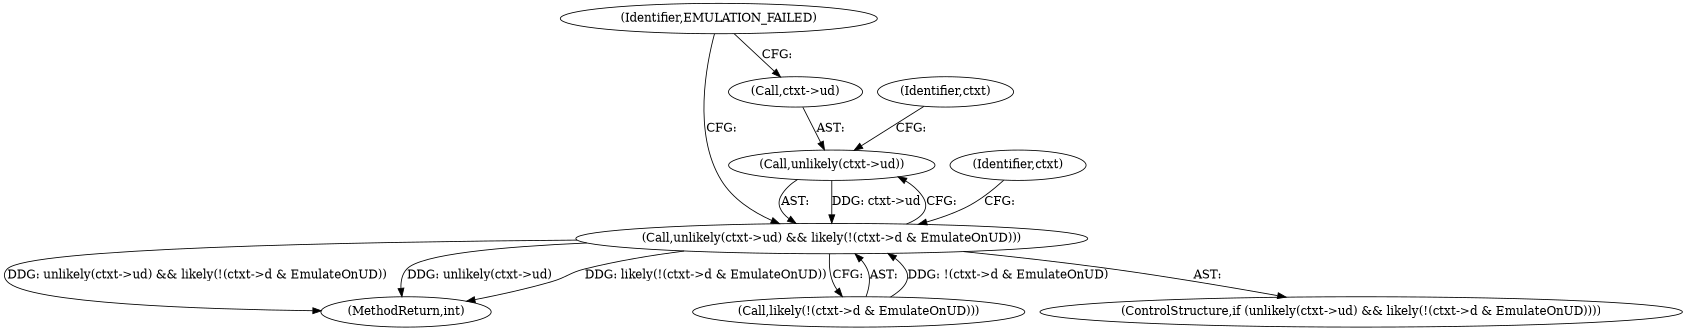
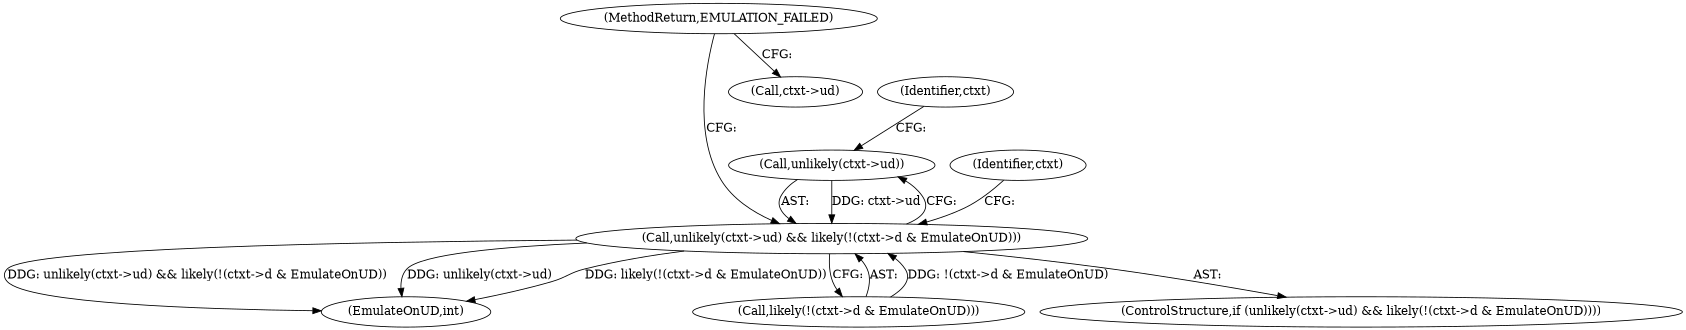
node "(Identifier,EMULATION_FAILED)": label "(Identifier,EMULATION_FAILED)" -> "(MethodReturn,EMULATION_FAILED)"
edge "(Call,ctxt->ud)" -> "(Call,unlikely(ctxt->ud))": removed, label "AST:"
node "(MethodReturn,int)": label "(MethodReturn,int)" -> "(EmulateOnUD,int)"
